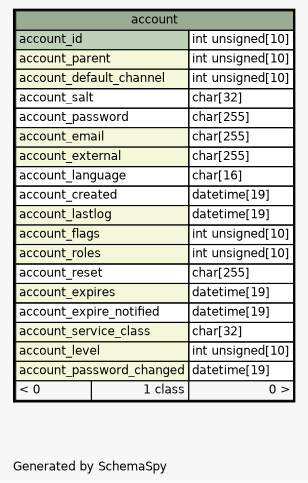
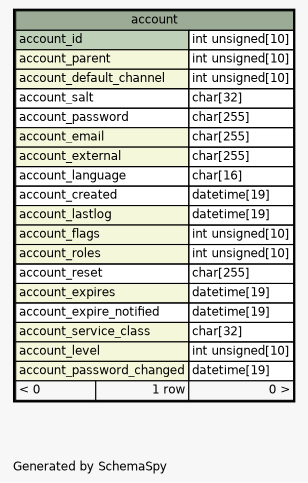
node "account": text "1 class" -> "1 row"
